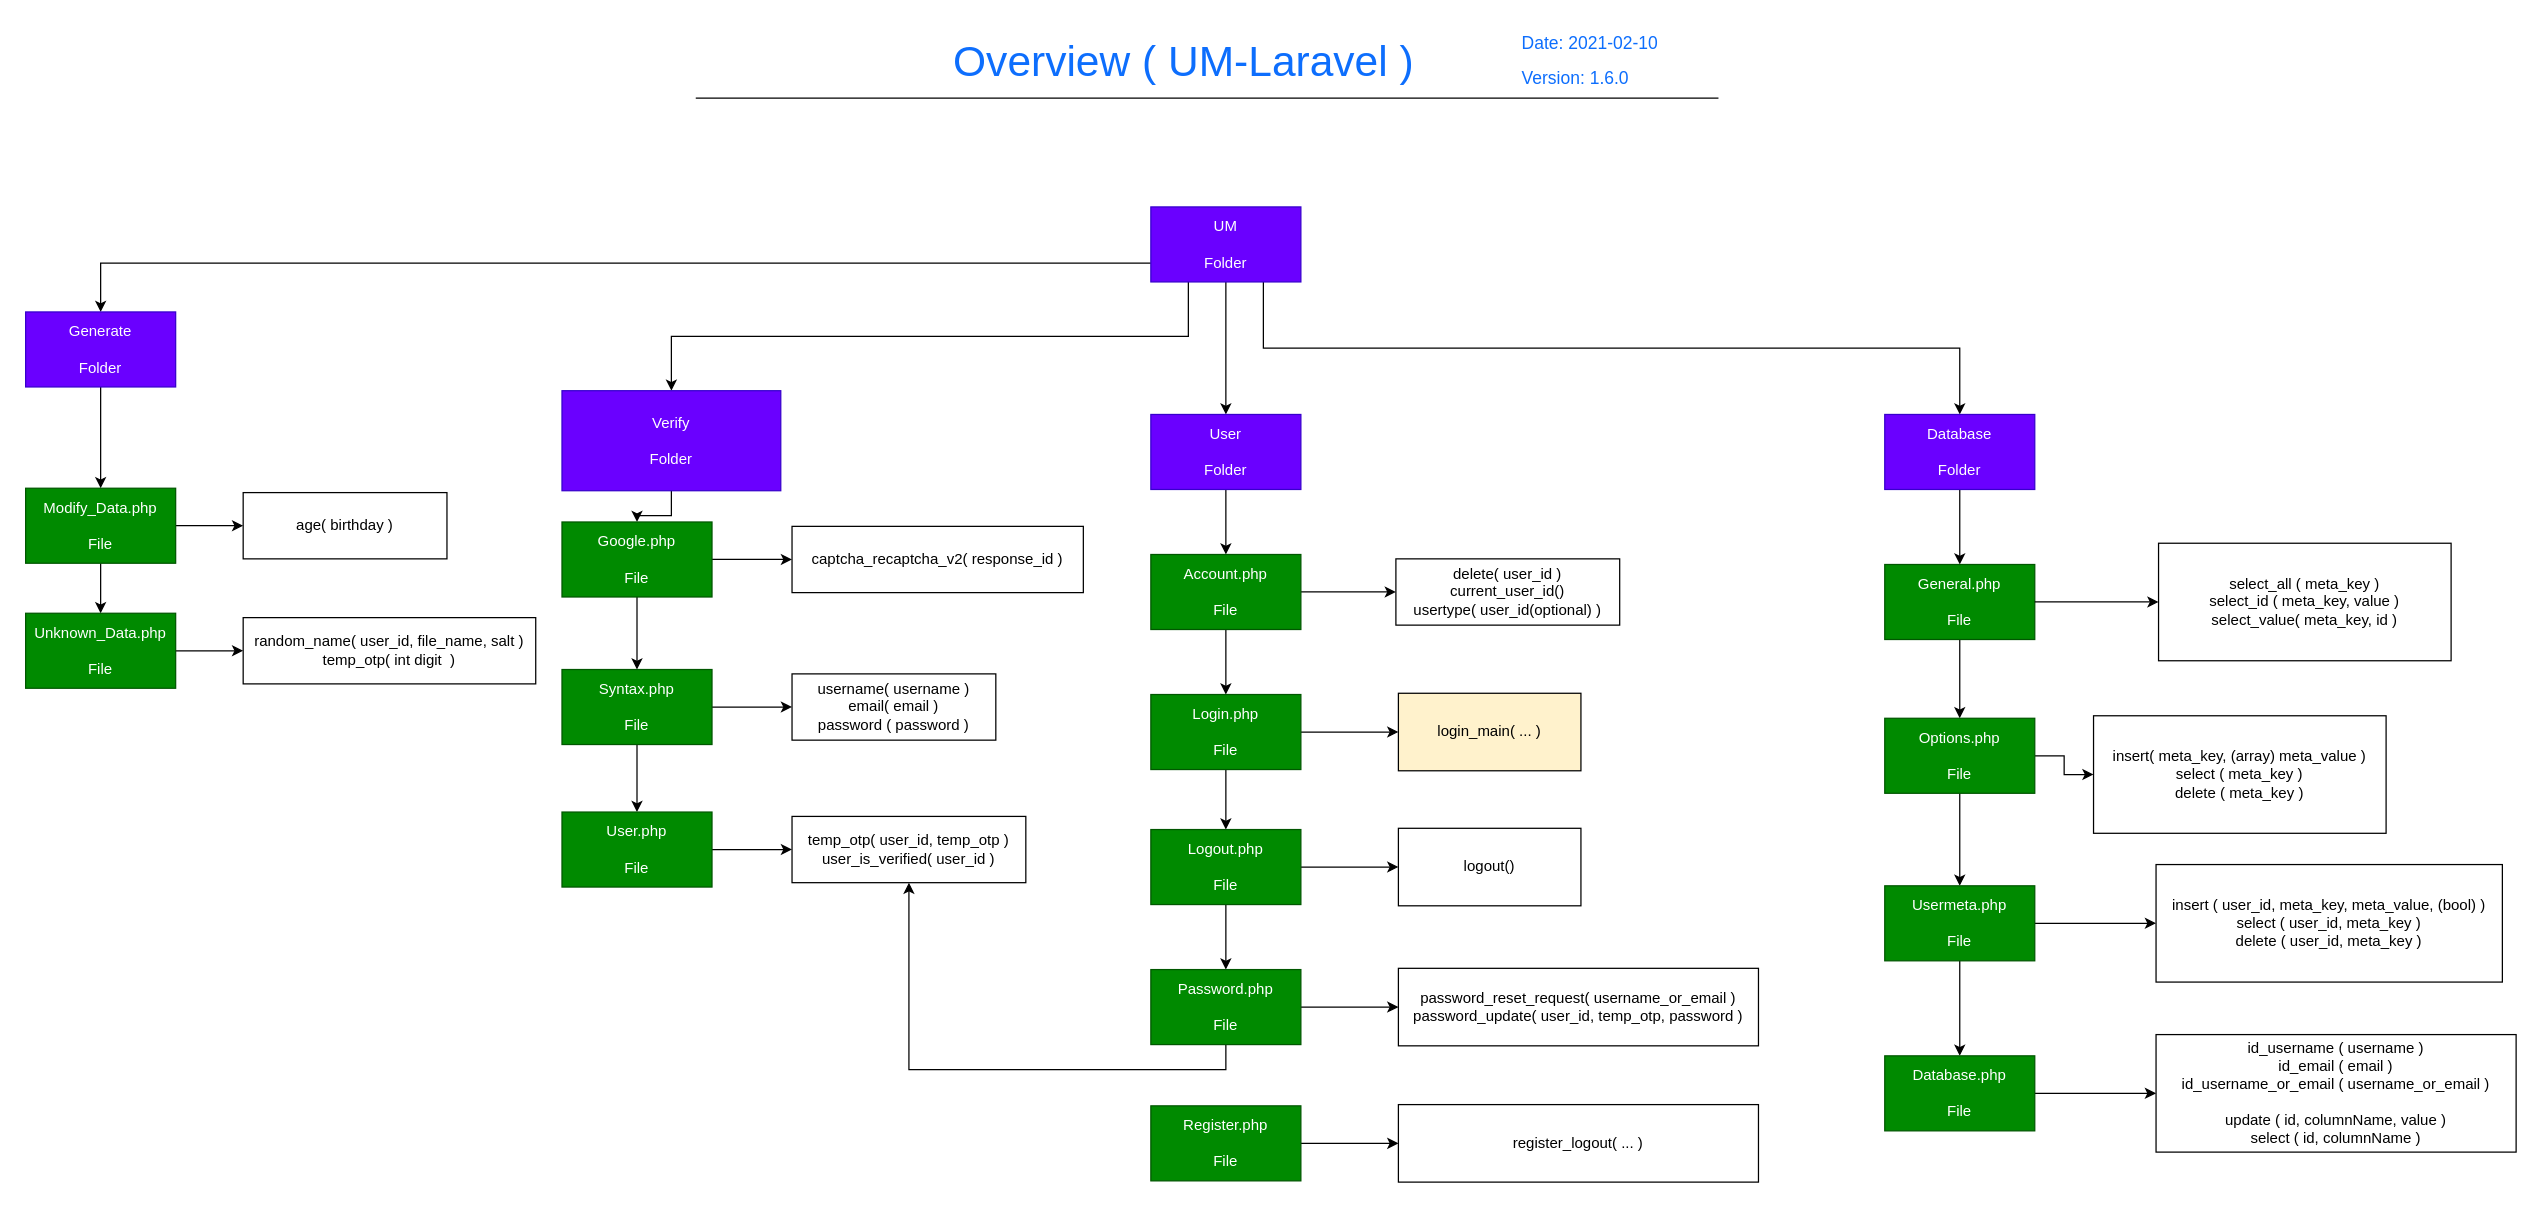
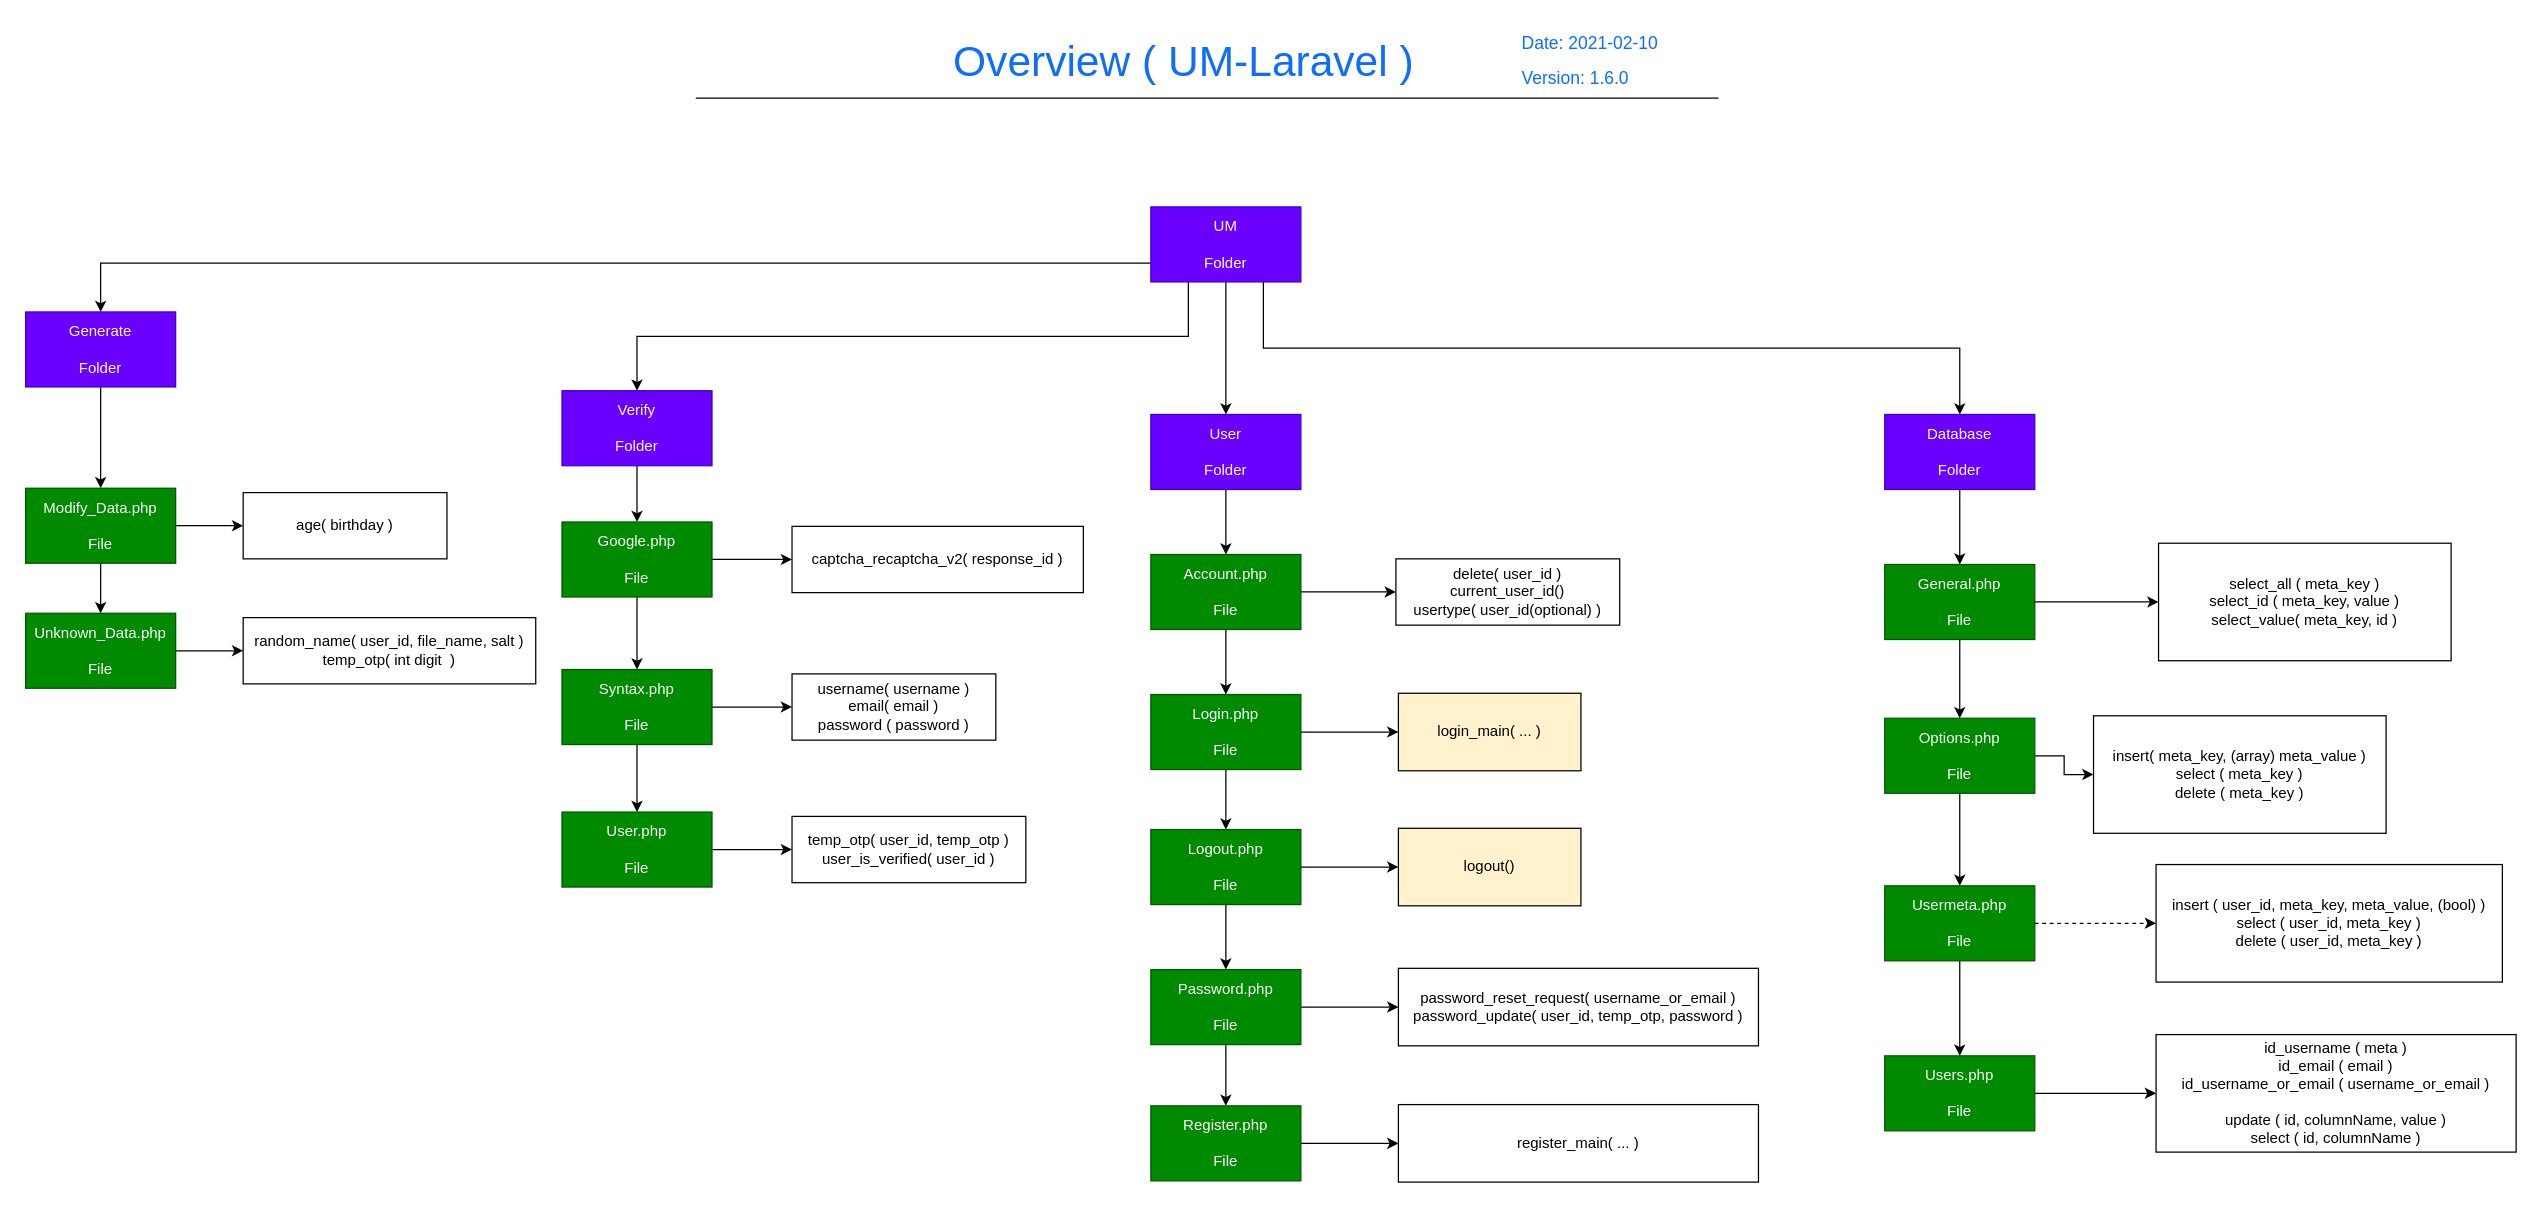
node "Verify Folder": size 219x100 -> 150x75
node "logout()": fillcolor #ffffff -> #fff2cc
edge "Usermeta.php File" -> "insert ( user_id, meta_key, meta_value, (bool) ) select ( user_id, meta_key ) delete ( user_id, meta_key )": style solid -> dashed
edge "Password.php File" -> "temp_otp( user_id, temp_otp ) user_is_verified( user_id )": now "Password.php File" -> "Register.php File"
node "Database.php File": label "Database.php File" -> "Users.php File"
node "id_username ( username ) id_email ( email ) id_username_or_email ( username_or_email ) update ( id, columnName, value ) select ( id, columnName )": label "id_username ( username ) id_email ( email ) id_username_or_email ( username_or_email ) update ( id, columnName, value ) select ( id, columnName )" -> "id_username ( meta ) id_email ( email ) id_username_or_email ( username_or_email ) update ( id, columnName, value ) select ( id, columnName )"
node "register_logout( ... )": label "register_logout( ... )" -> "register_main( ... )"
